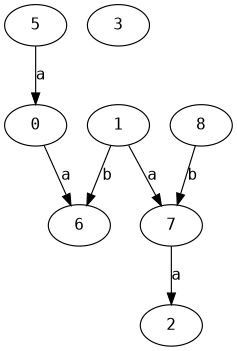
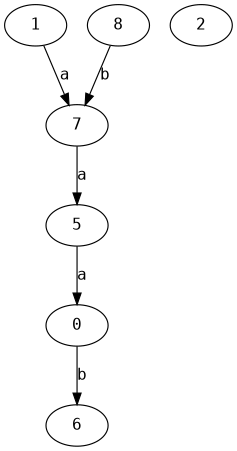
node "3": removed
edge "1" -> "6": removed, label "b"
edge "0" -> "6": label "a" -> "b"
edge "7" -> "2": now "7" -> "5"
